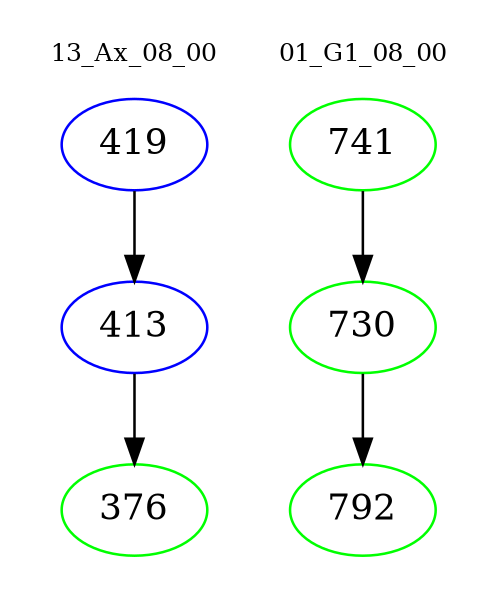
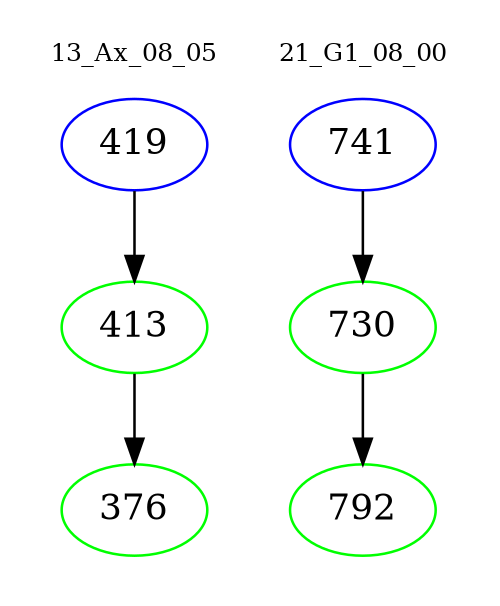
cluster "13_Ax_08_00": label "13_Ax_08_00" -> "13_Ax_08_05"
cluster "01_G1_08_00": label "01_G1_08_00" -> "21_G1_08_00"
node "741": color green -> blue
node "413": color blue -> green
